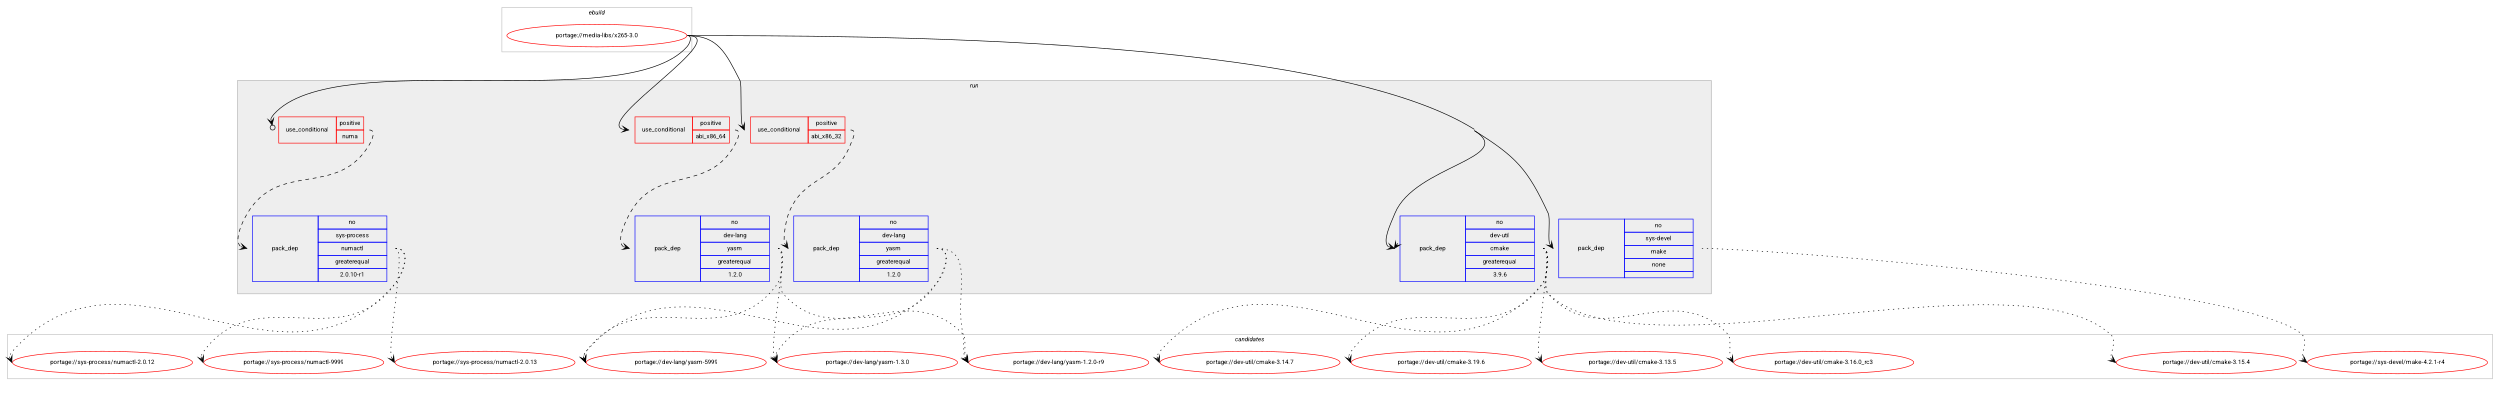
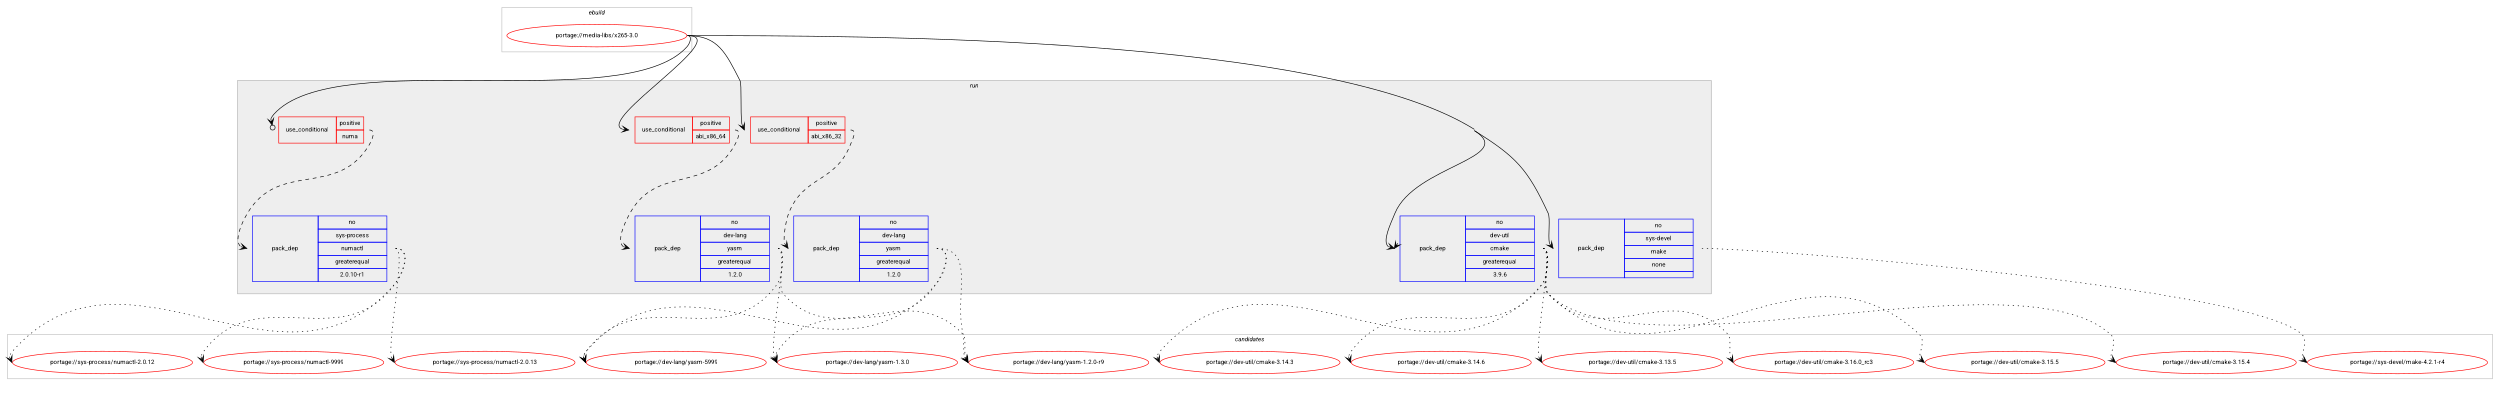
node "portage://dev-util/cmake-3.14.7": label "portage://dev-util/cmake-3.14.7" -> "portage://dev-util/cmake-3.14.3"
node "portage://dev-util/cmake-3.19.6": label "portage://dev-util/cmake-3.19.6" -> "portage://dev-util/cmake-3.14.6"
node "portage://dev-util/cmake-3.15.5": added
